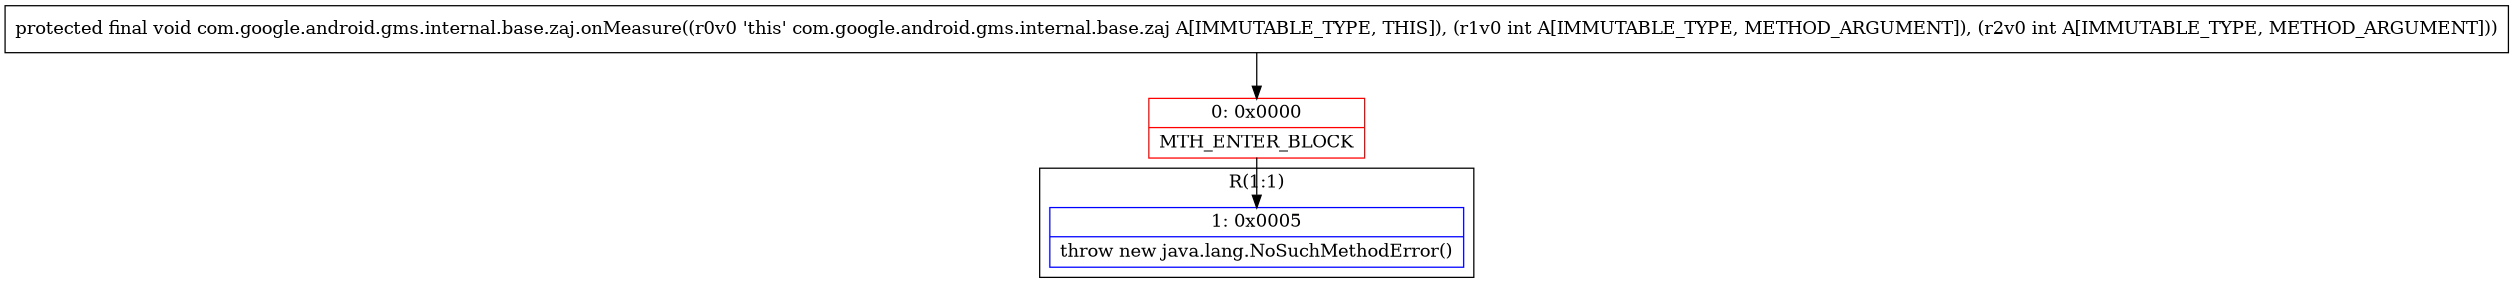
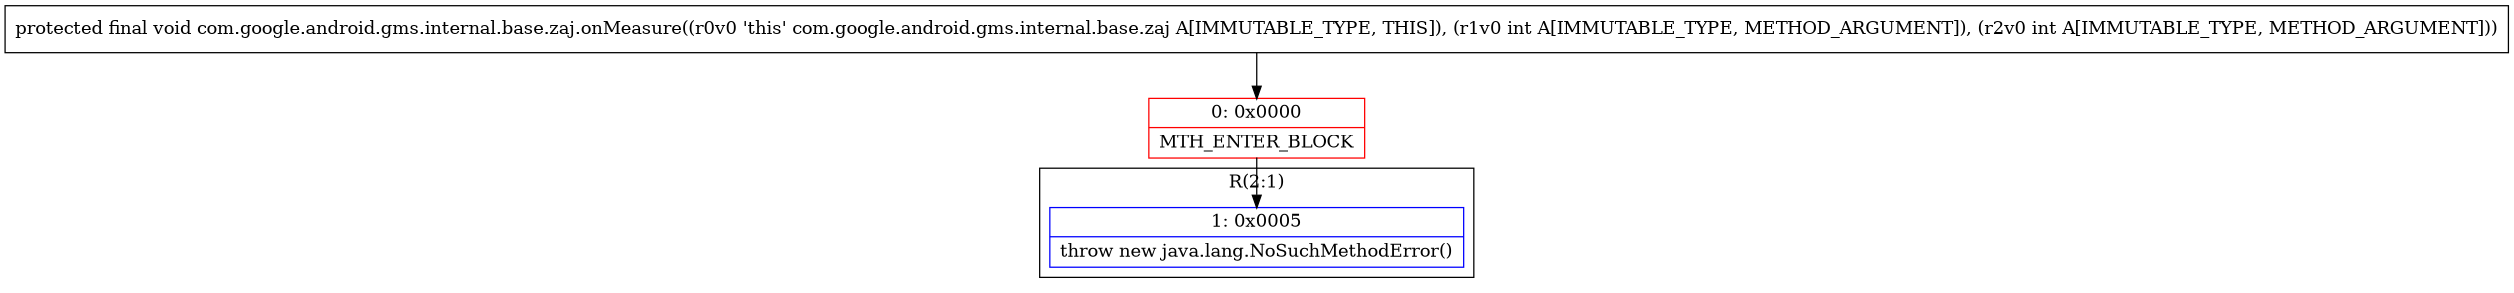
cluster "R(1:1)": label "R(1:1)" -> "R(2:1)"
